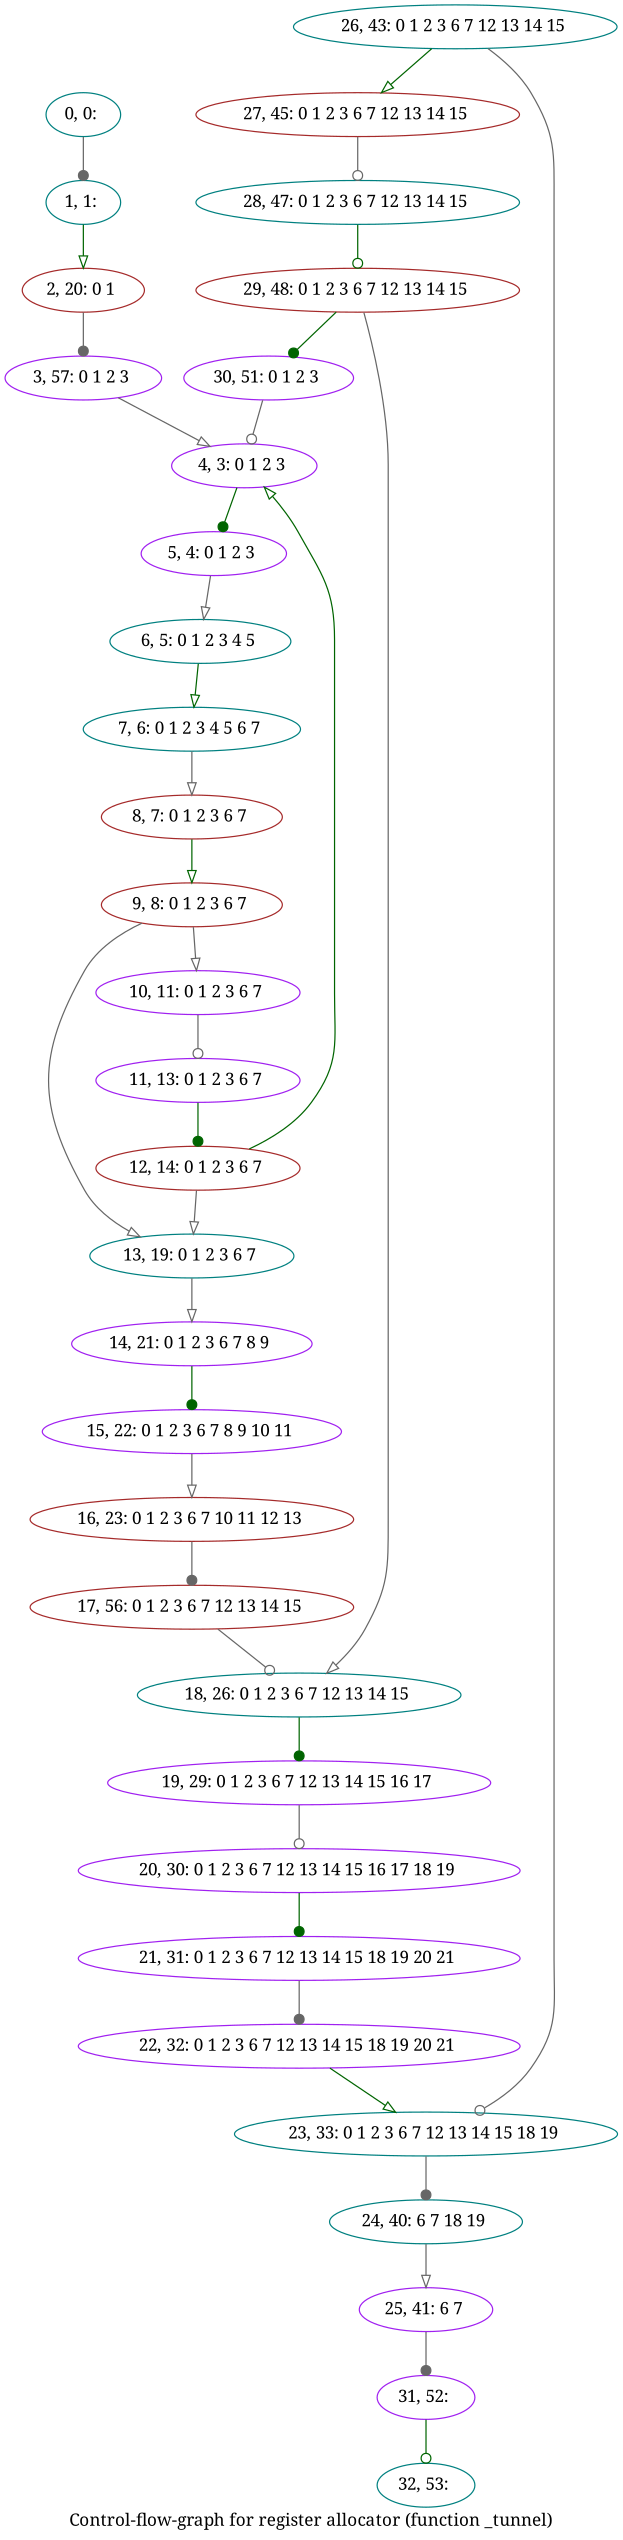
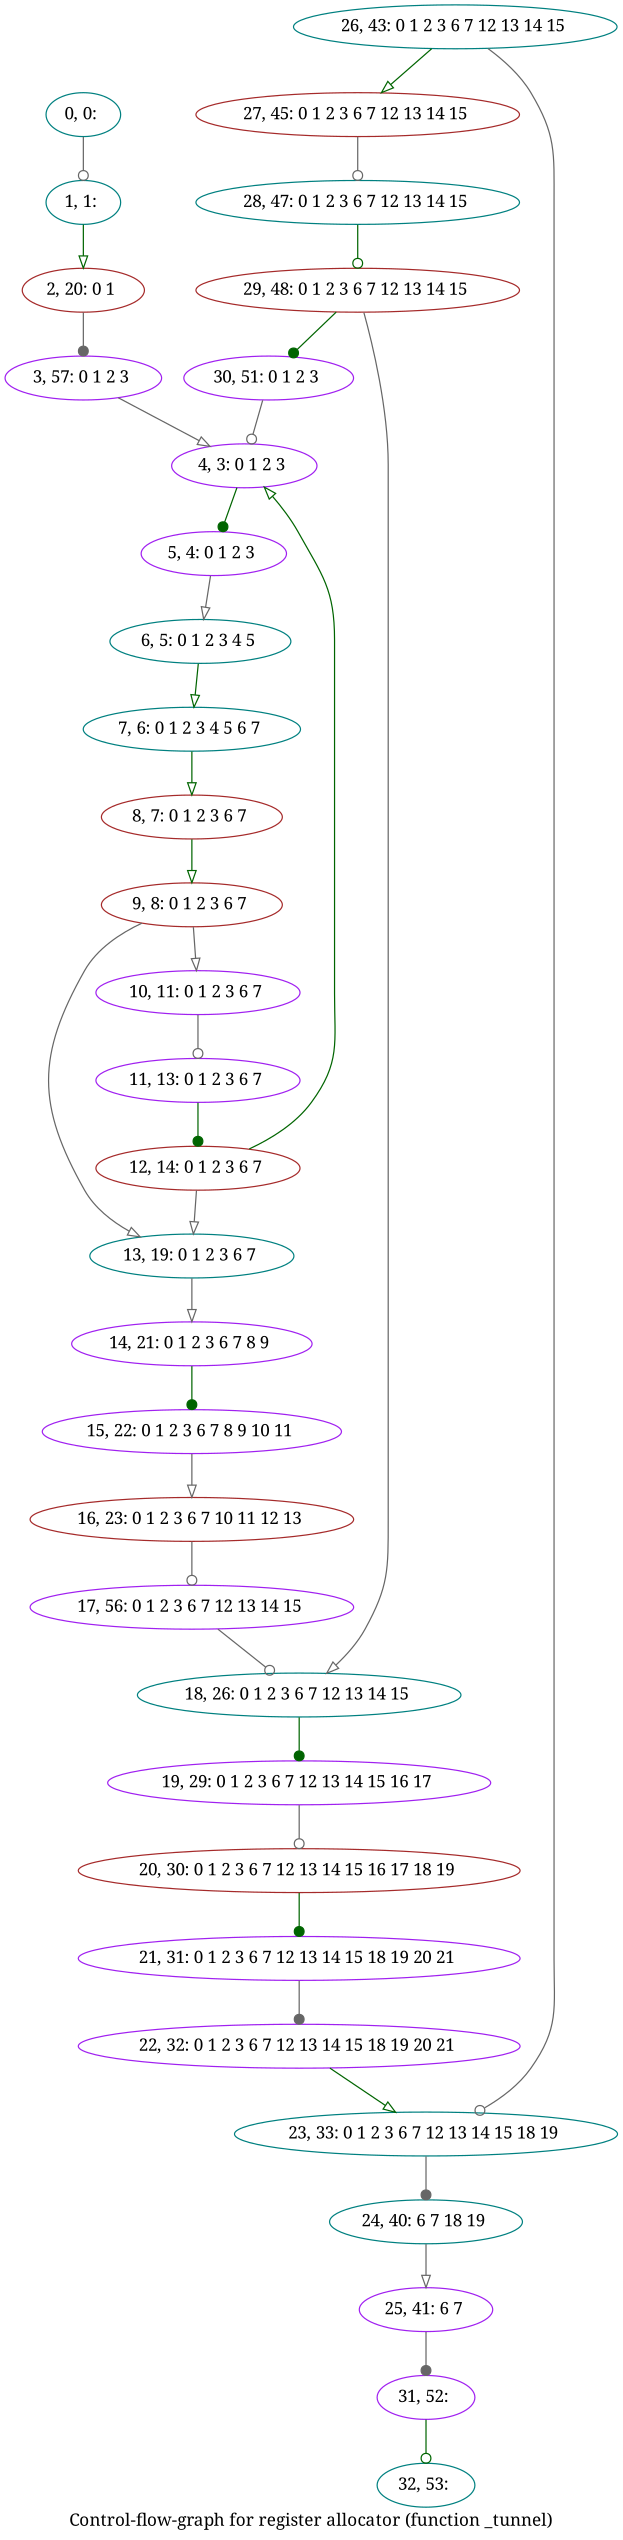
edge "0, 0:" -> "1, 1:": arrowhead dot -> odot
edge "7, 6: 0 1 2 3 4 5 6 7" -> "8, 7: 0 1 2 3 6 7": color gray40 -> darkgreen
edge "16, 23: 0 1 2 3 6 7 10 11 12 13" -> "17, 56: 0 1 2 3 6 7 12 13 14 15": arrowhead dot -> odot
node "17, 56: 0 1 2 3 6 7 12 13 14 15": color brown -> purple
node "20, 30: 0 1 2 3 6 7 12 13 14 15 16 17 18 19": color purple -> brown
